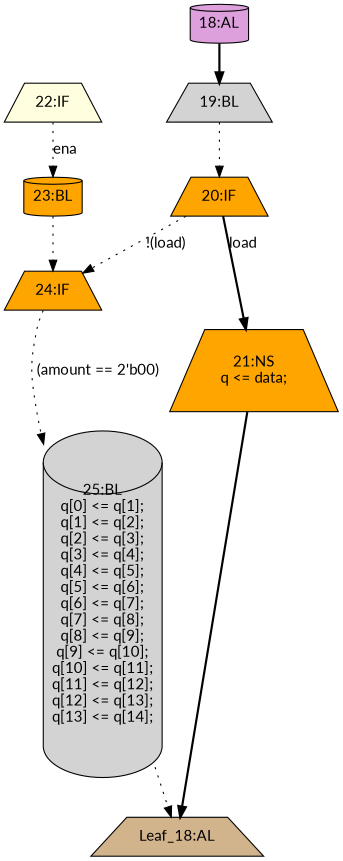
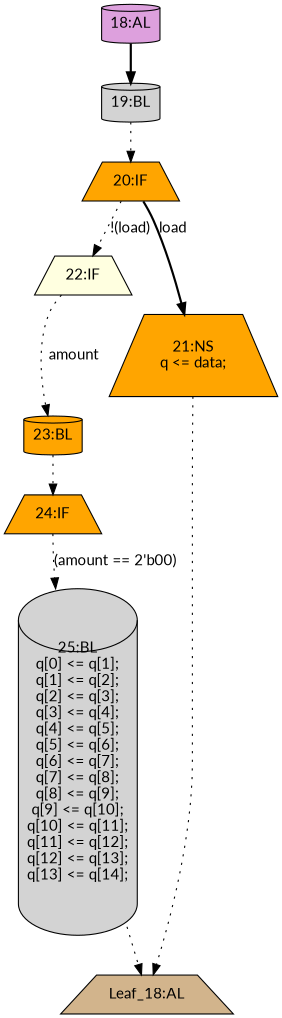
node "19:BL": shape trapezium -> cylinder
edge "22:IF" -> "23:BL": label "ena" -> "amount"
edge "20:IF" -> "24:IF": now "20:IF" -> "22:IF"
edge "21:NS q <= data;" -> "Leaf_18:AL": style bold -> dotted
